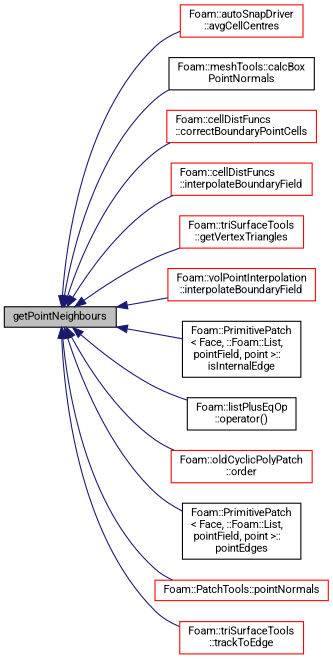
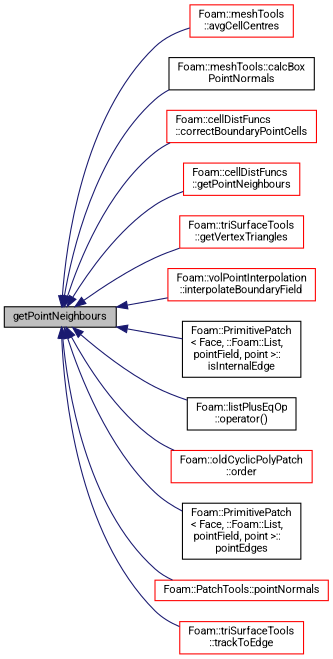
node "Foam::autoSnapDriver ::avgCellCentres": label "Foam::autoSnapDriver ::avgCellCentres" -> "Foam::meshTools ::avgCellCentres"
node "Foam::cellDistFuncs ::interpolateBoundaryField": label "Foam::cellDistFuncs ::interpolateBoundaryField" -> "Foam::cellDistFuncs ::getPointNeighbours"
